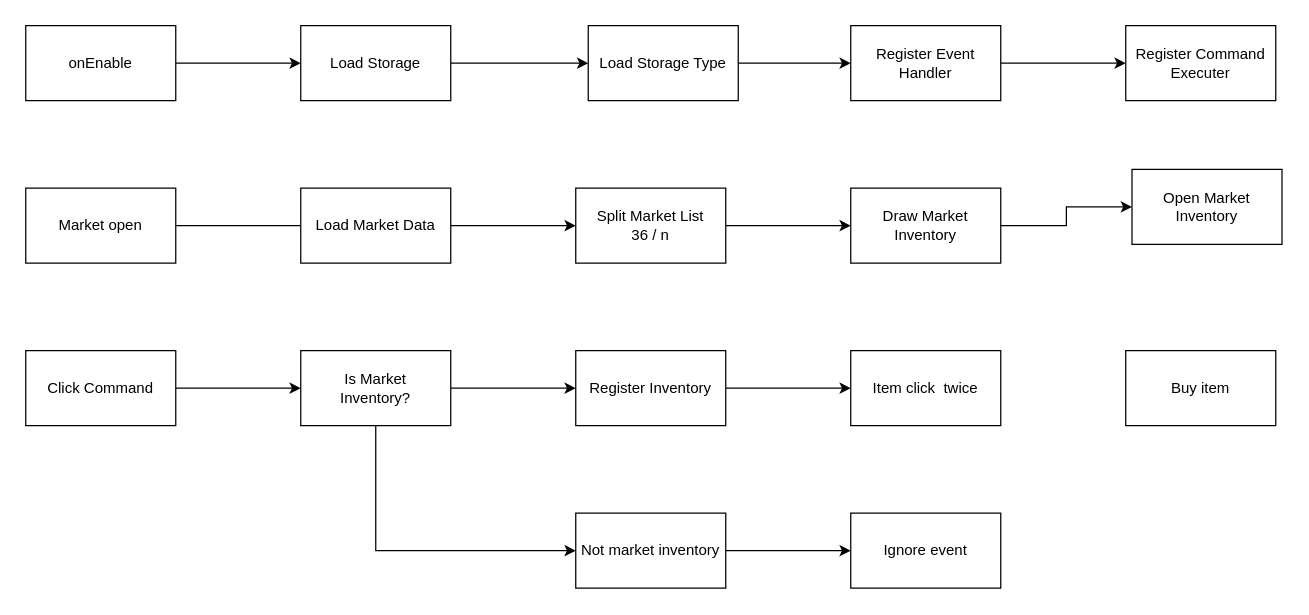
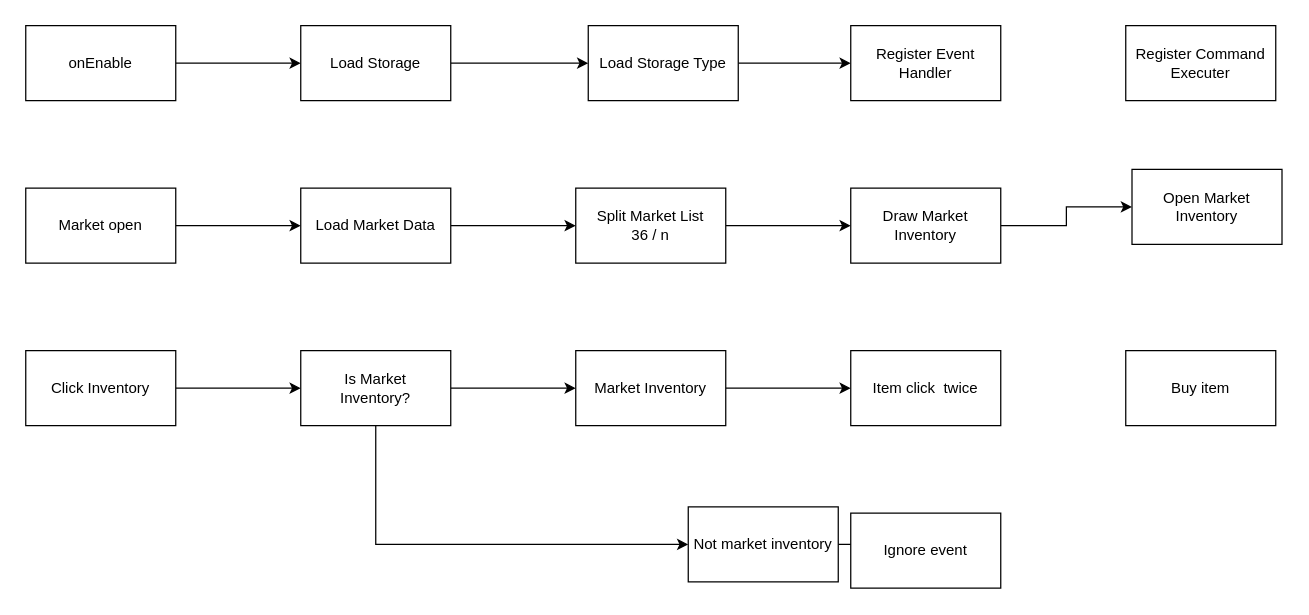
edge "Register Event Handler" -> "Register Command Executer": removed
edge "Market open" -- "Load Market Data": arrowhead none -> classic
node "Click Command": label "Click Command" -> "Click Inventory"
node "Register Inventory": label "Register Inventory" -> "Market Inventory"
node "Not market inventory": moved (651, 551) -> (763, 544)
